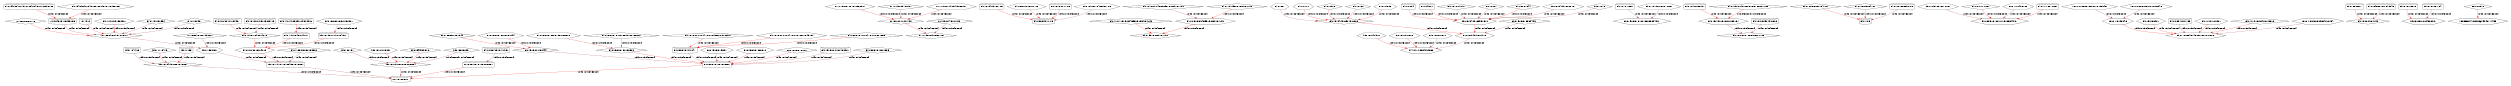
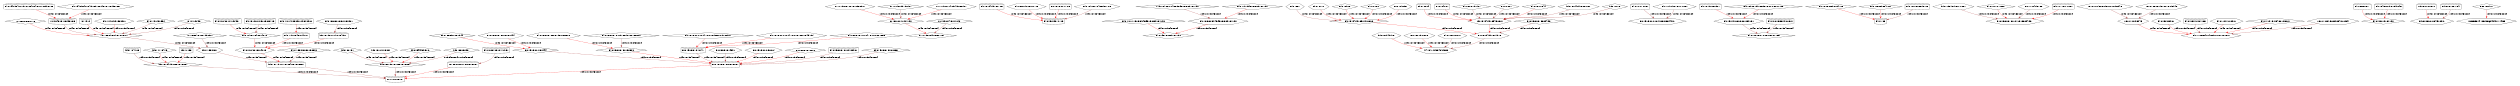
node "eko:PhotovoltaicGeneratingUnit": label "eko:PhotovoltaicGeneratingUnit" -> "unit:PhotovoltaicGeneratingUnit"
edge "eko:DistributedEnergyResource" -> "eko:EquipmentContainer": label "subClassOf:subClassOf" -> "rdfs:subClassOf"
